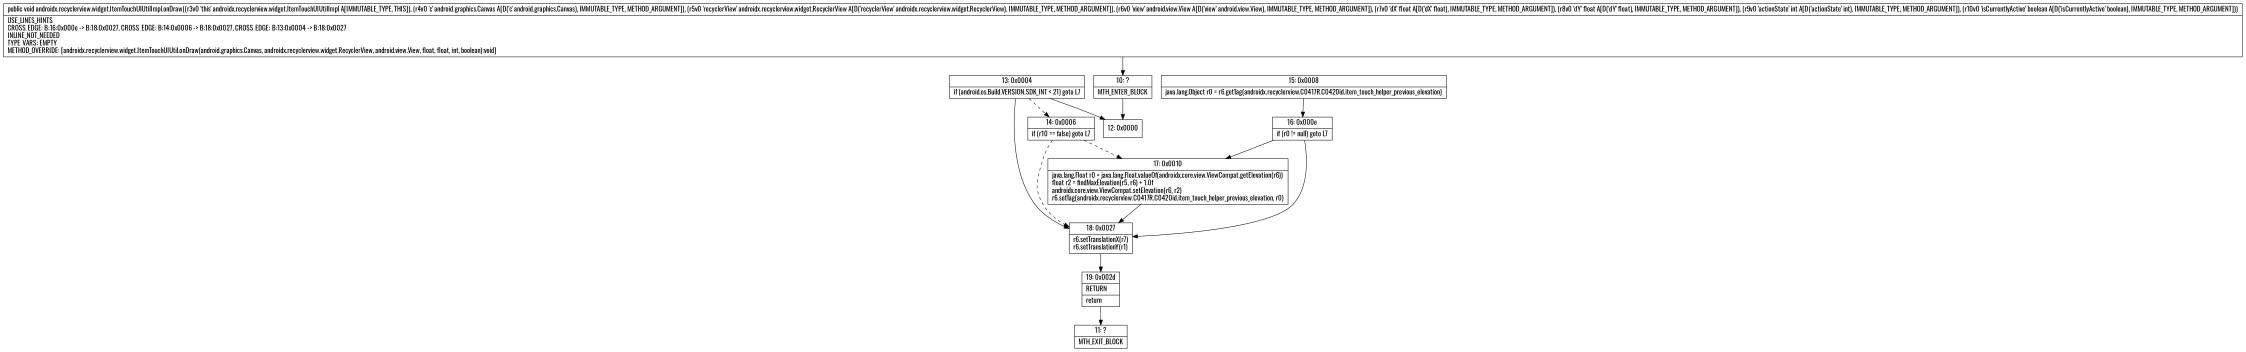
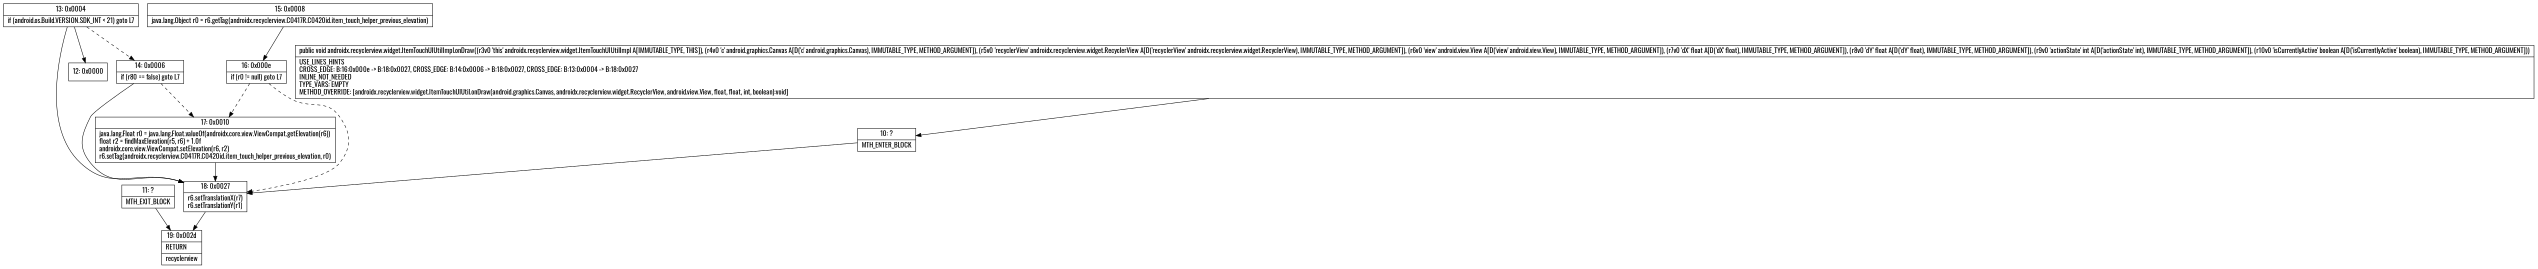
edge "10: ?" -> "12: 0x0000": now "10: ?" -> "18: 0x0027"
node "14: 0x0006": text "if (r10 == false) goto L7" -> "if (r80 == false) goto L7"
edge "16: 0x000e" -> "17: 0x0010": style solid -> dashed
edge "14: 0x0006" -> "18: 0x0027": style dashed -> solid
edge "16: 0x000e" -> "18: 0x0027": style solid -> dashed
node "19: 0x002d": text "return" -> "recyclerview"
edge "19: 0x002d" -> "11: ?": reversed
